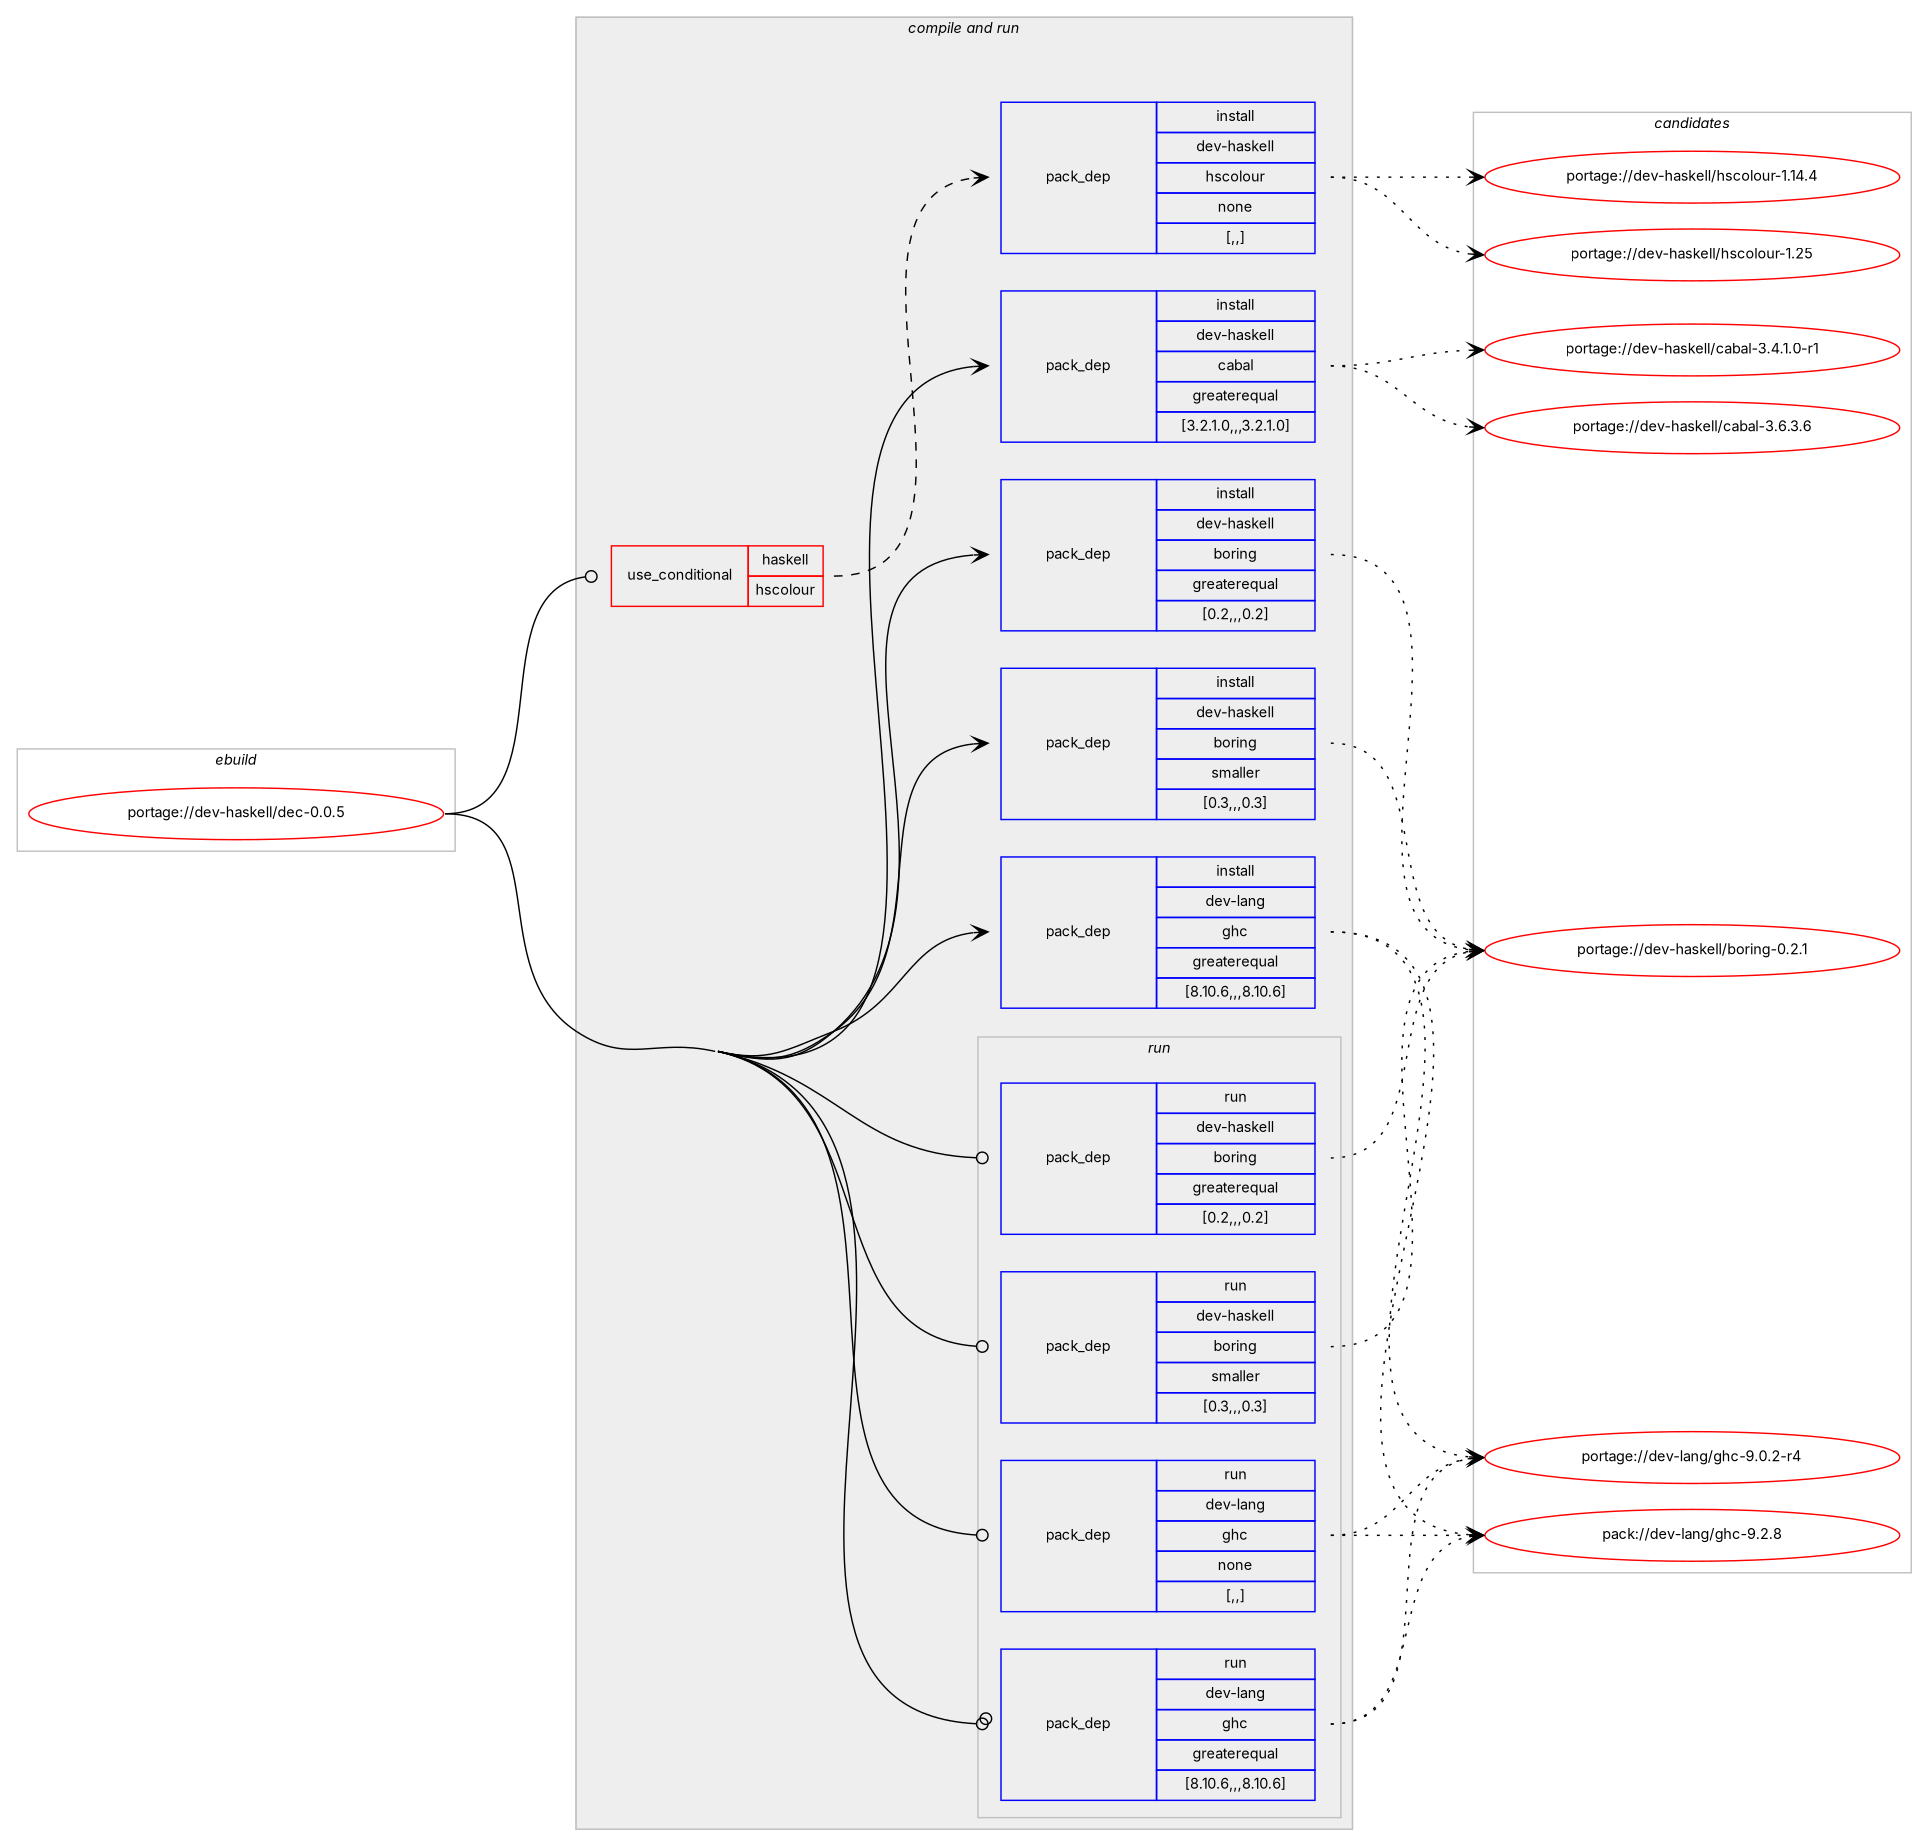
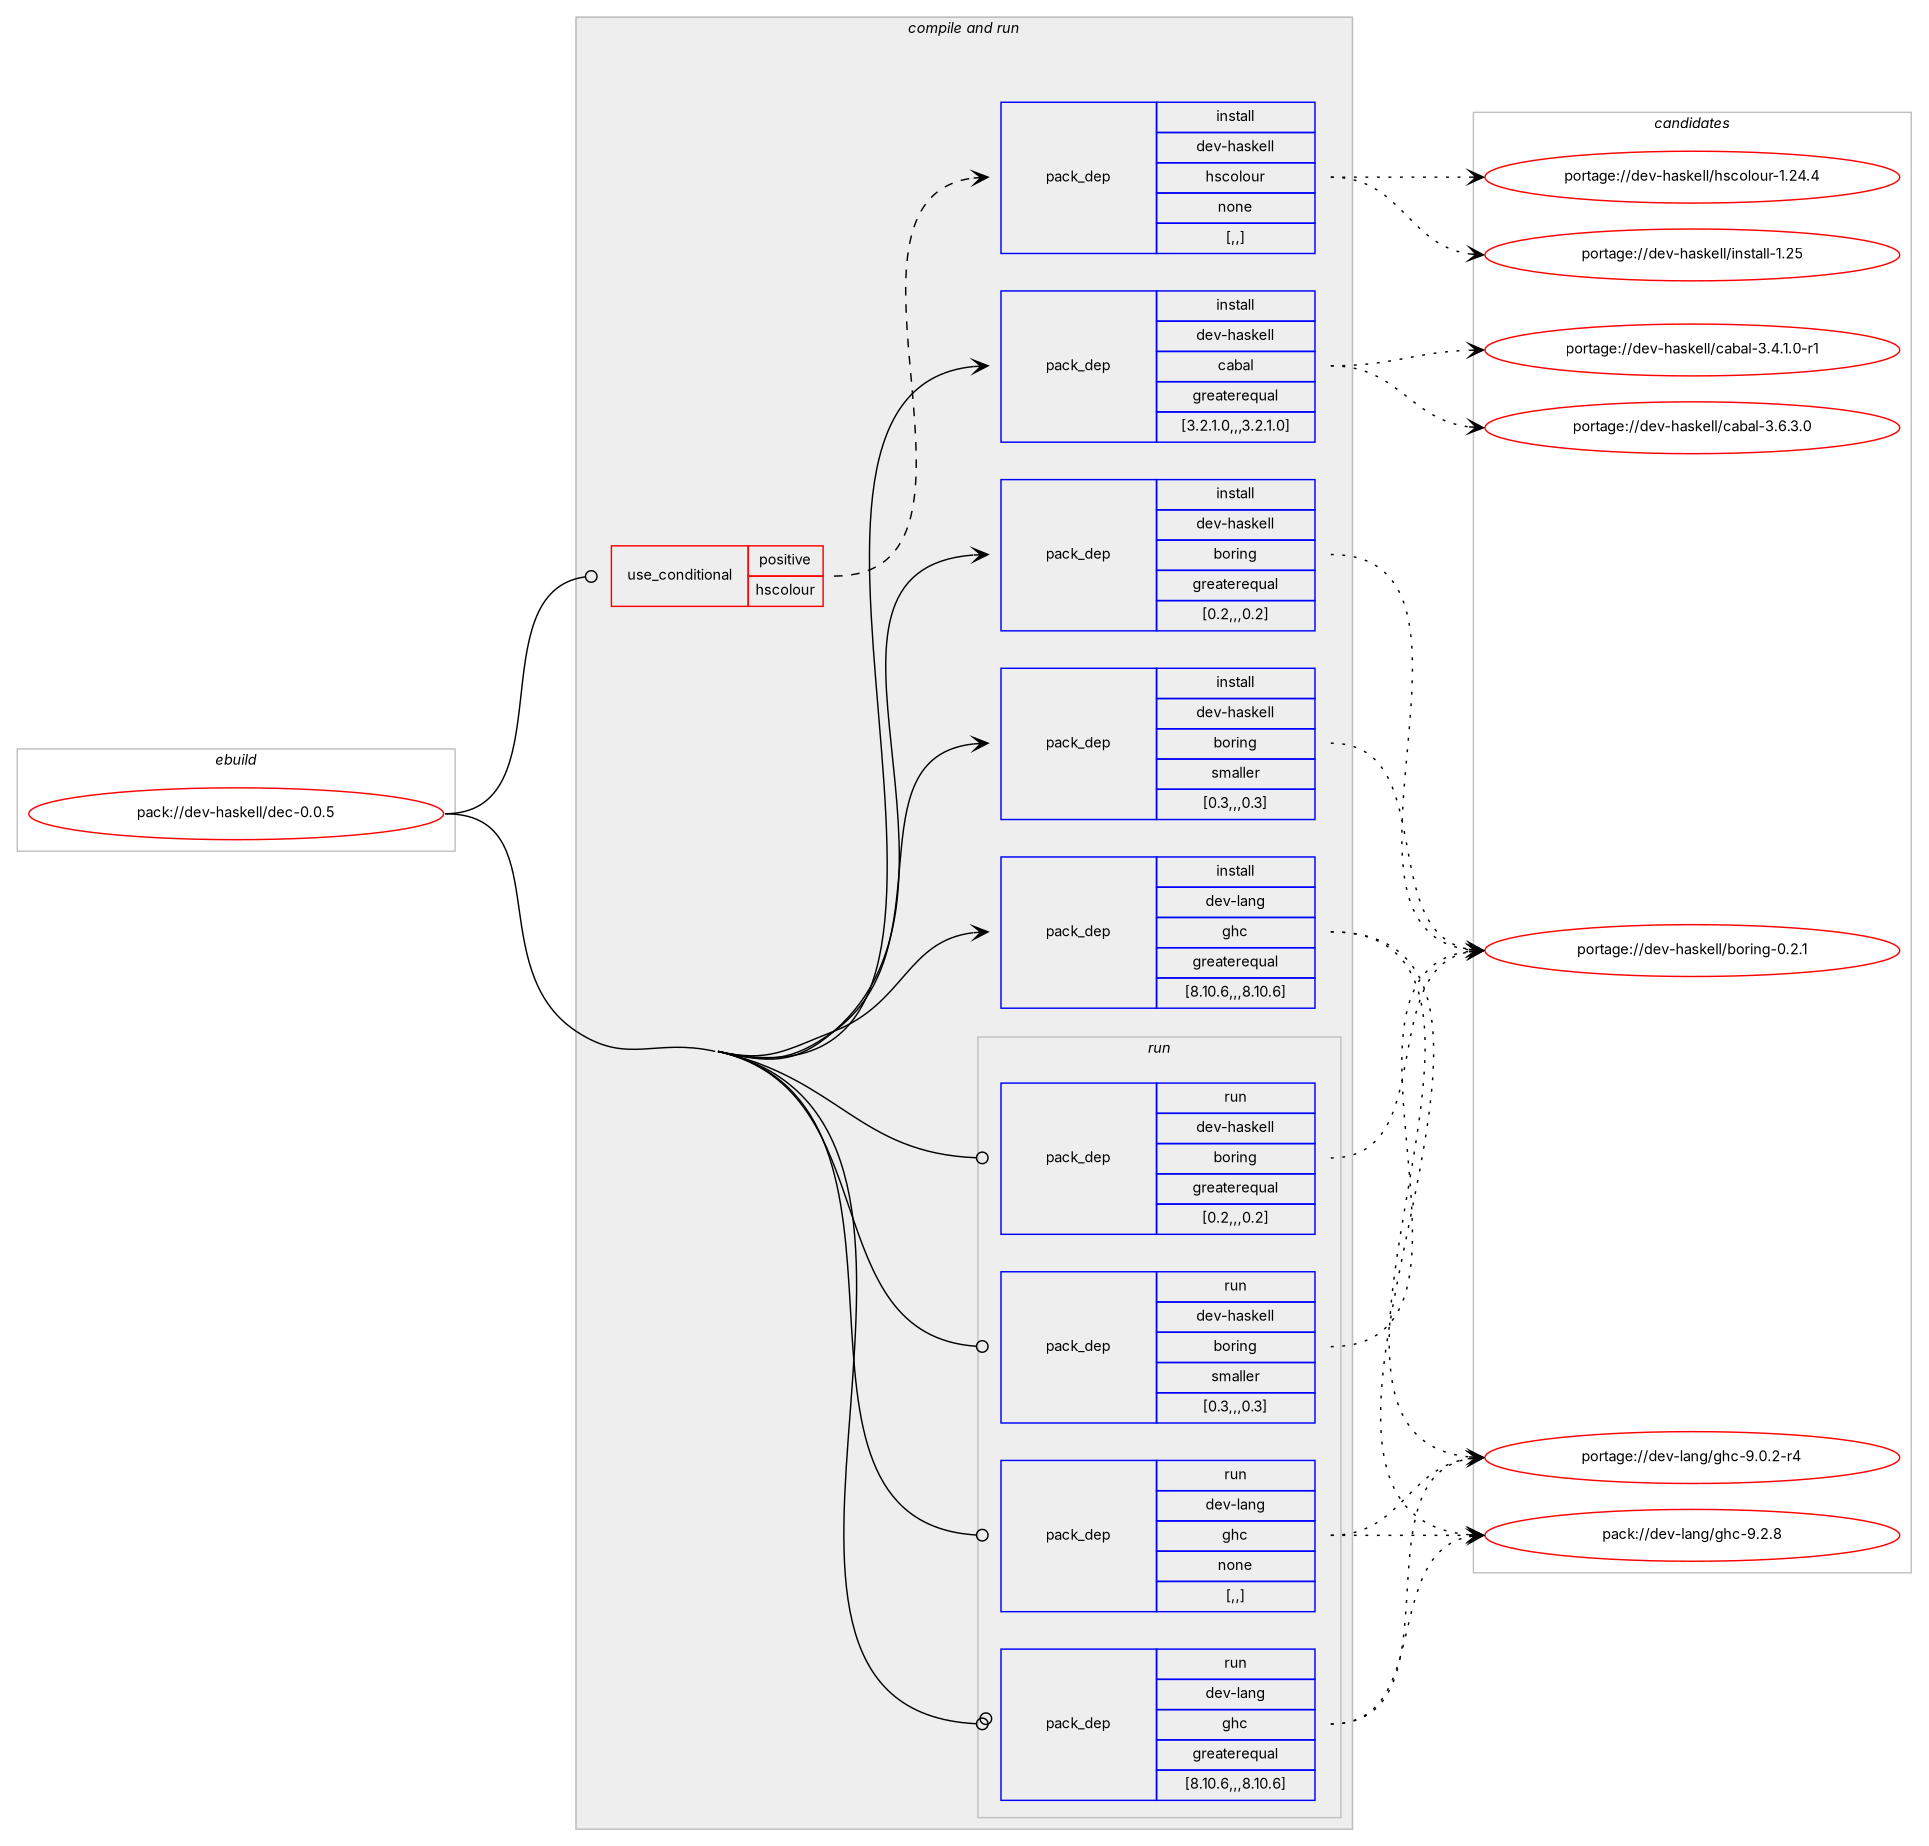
node "portage://dev-haskell/hscolour-1.14.4": label "portage://dev-haskell/hscolour-1.14.4" -> "portage://dev-haskell/hscolour-1.24.4"
node "portage://dev-haskell/hscolour-1.25": label "portage://dev-haskell/hscolour-1.25" -> "portage://dev-haskell/install-1.25"
node "portage://dev-haskell/cabal-3.6.3.6": label "portage://dev-haskell/cabal-3.6.3.6" -> "portage://dev-haskell/cabal-3.6.3.0"
node "use_conditional": text "haskell" -> "positive"
node "portage://dev-haskell/dec-0.0.5": label "portage://dev-haskell/dec-0.0.5" -> "pack://dev-haskell/dec-0.0.5"
